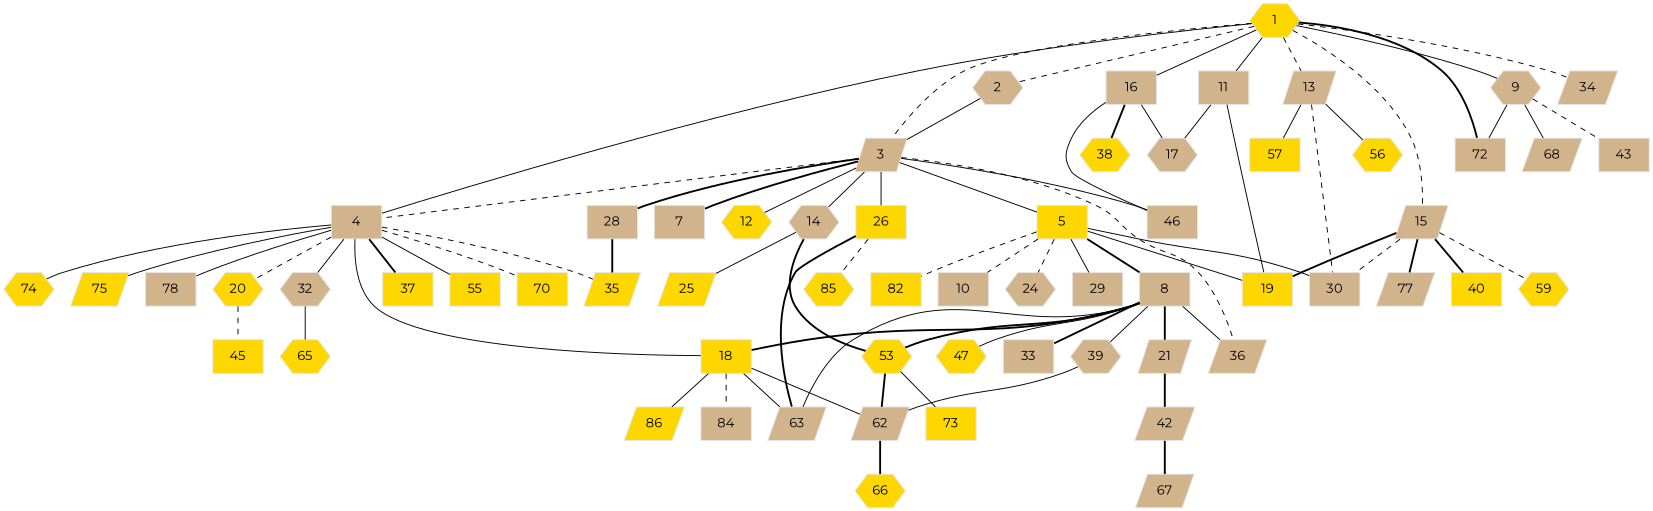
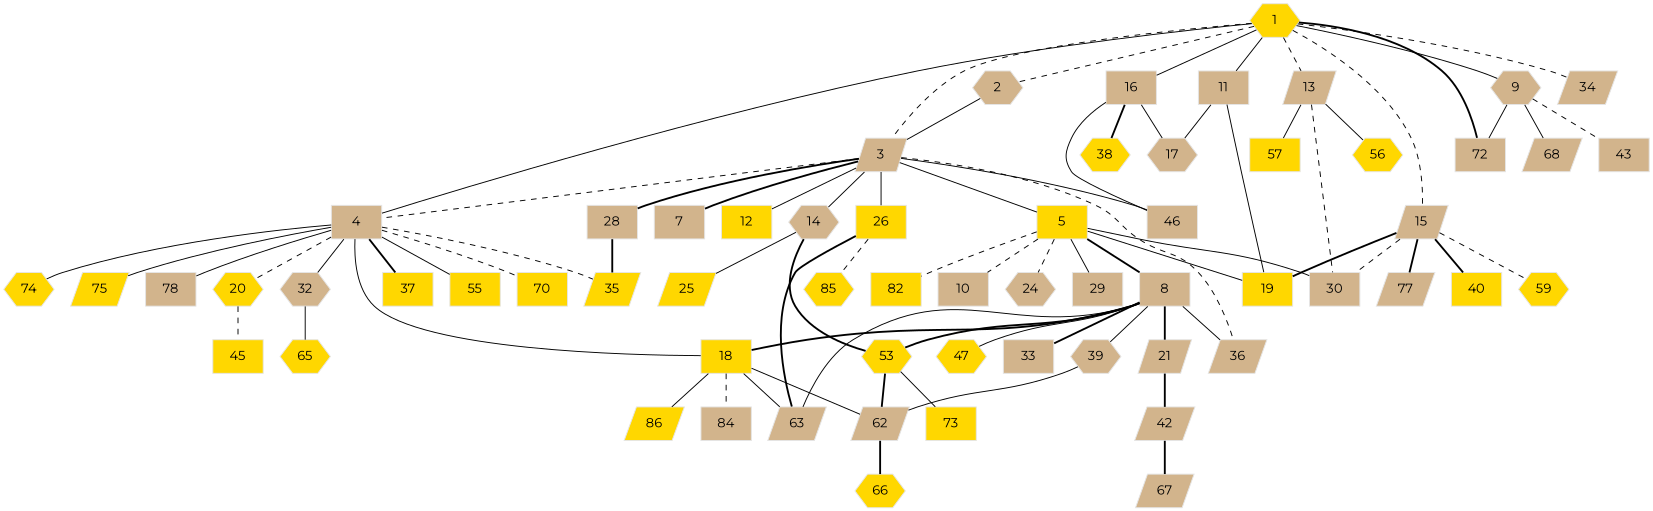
node "12": shape hexagon -> box
